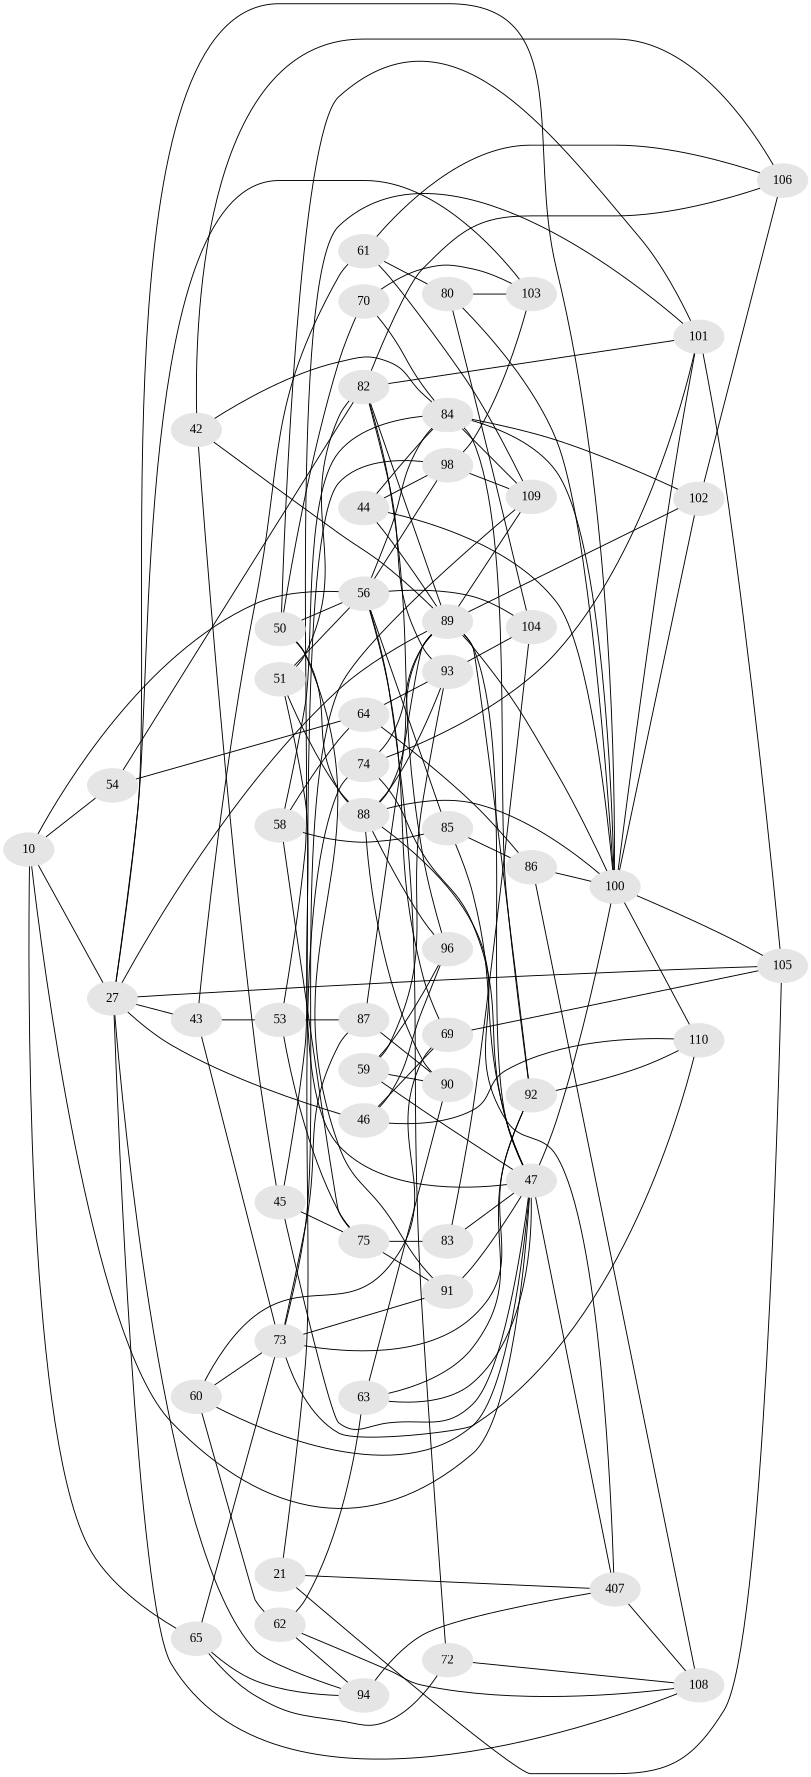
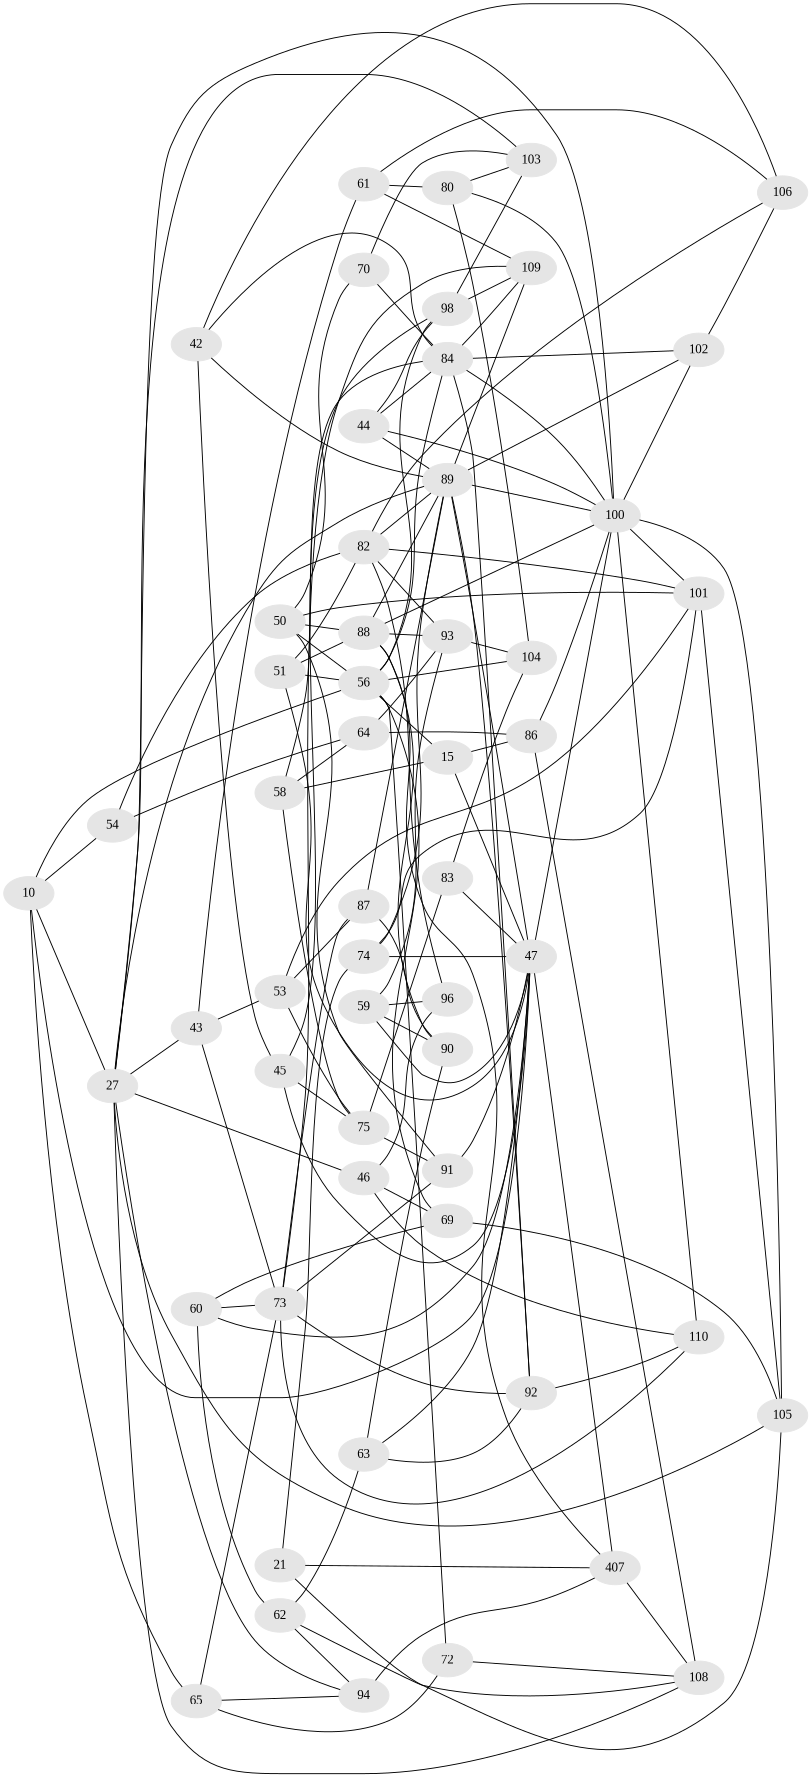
node "85": label "85" -> "15"
edge "88" -- "96": removed
